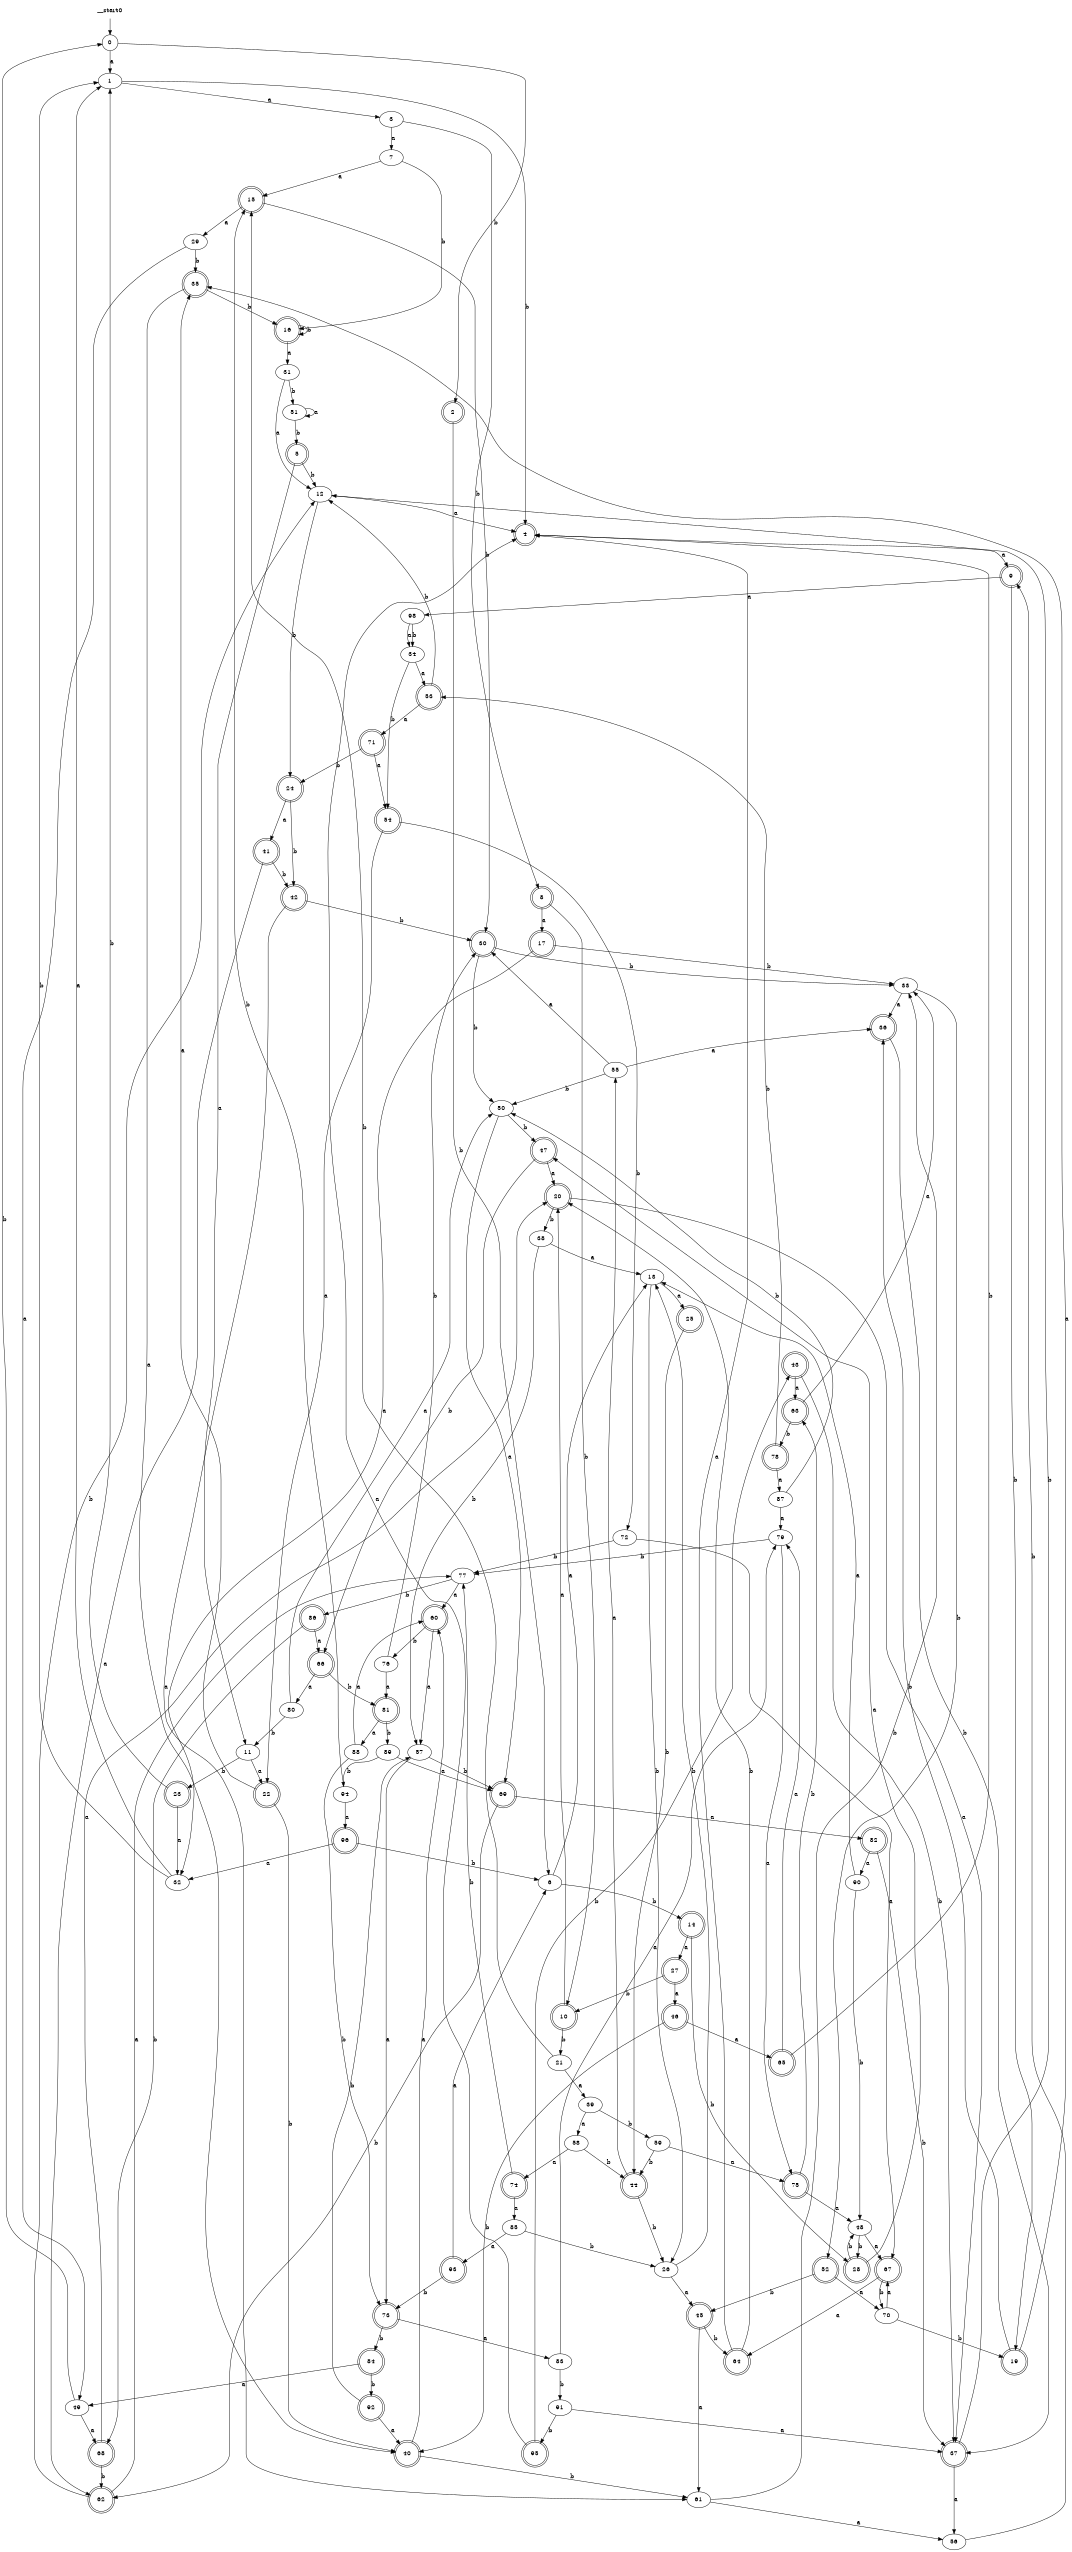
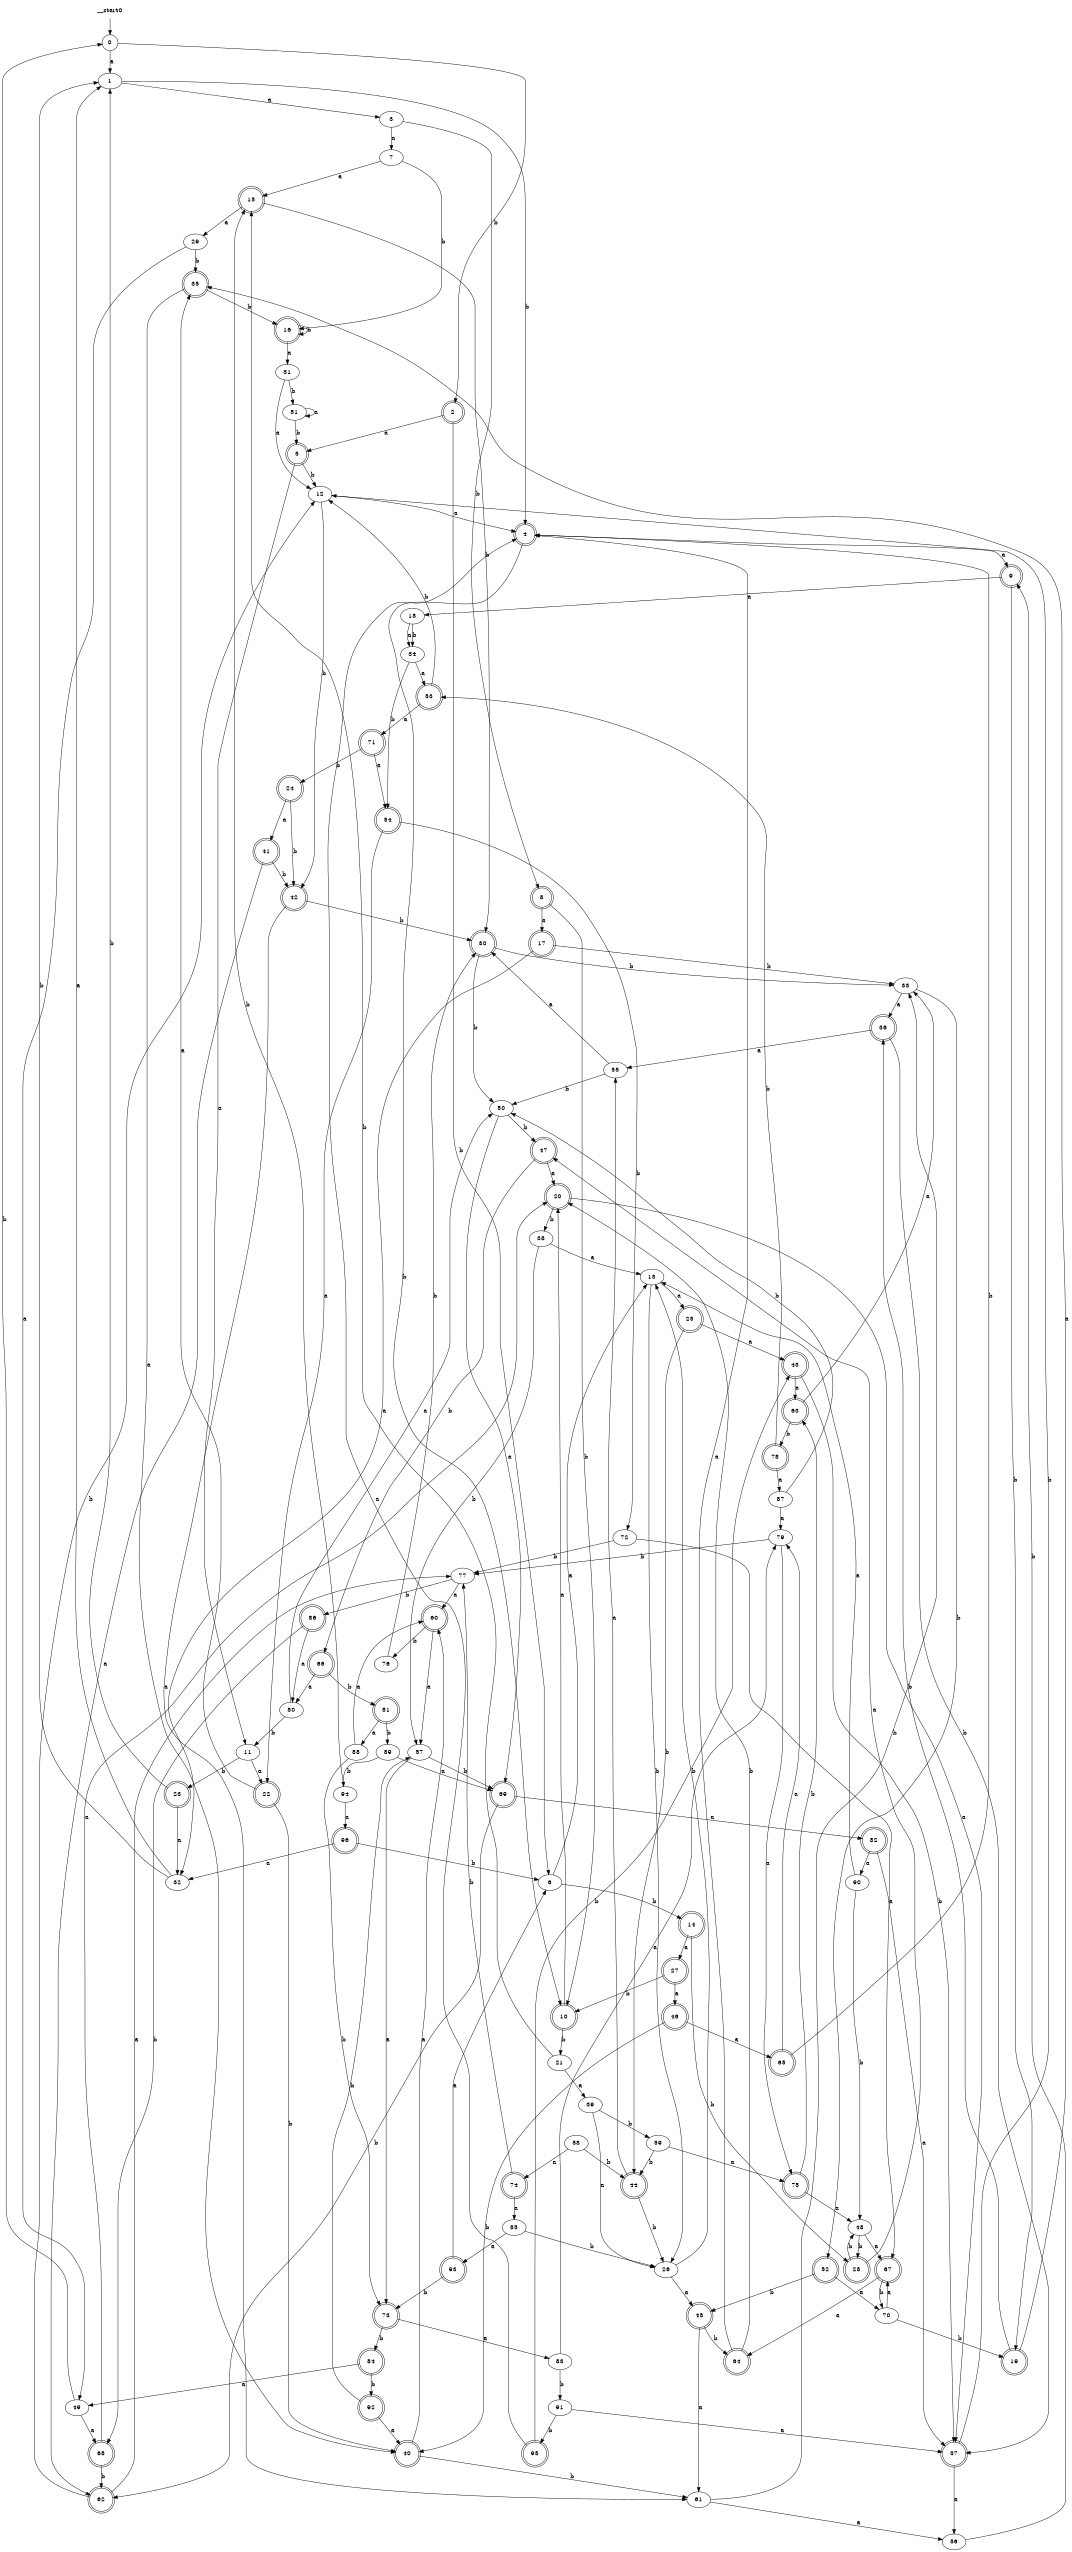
edge "2" -> "5": added, label "a"
node "98": label "98" -> "18"
edge "12" -> "24": now "12" -> "42"
edge "55" -> "36": reversed
edge "4" -> "10": added, label "b"
edge "25" -> "43": added, label "a"
edge "86" -> "66": now "86" -> "80"
edge "76" -> "81": removed, label "a"
edge "39" -> "58": now "39" -> "26"
edge "82" -> "37": label "b" -> "a"
